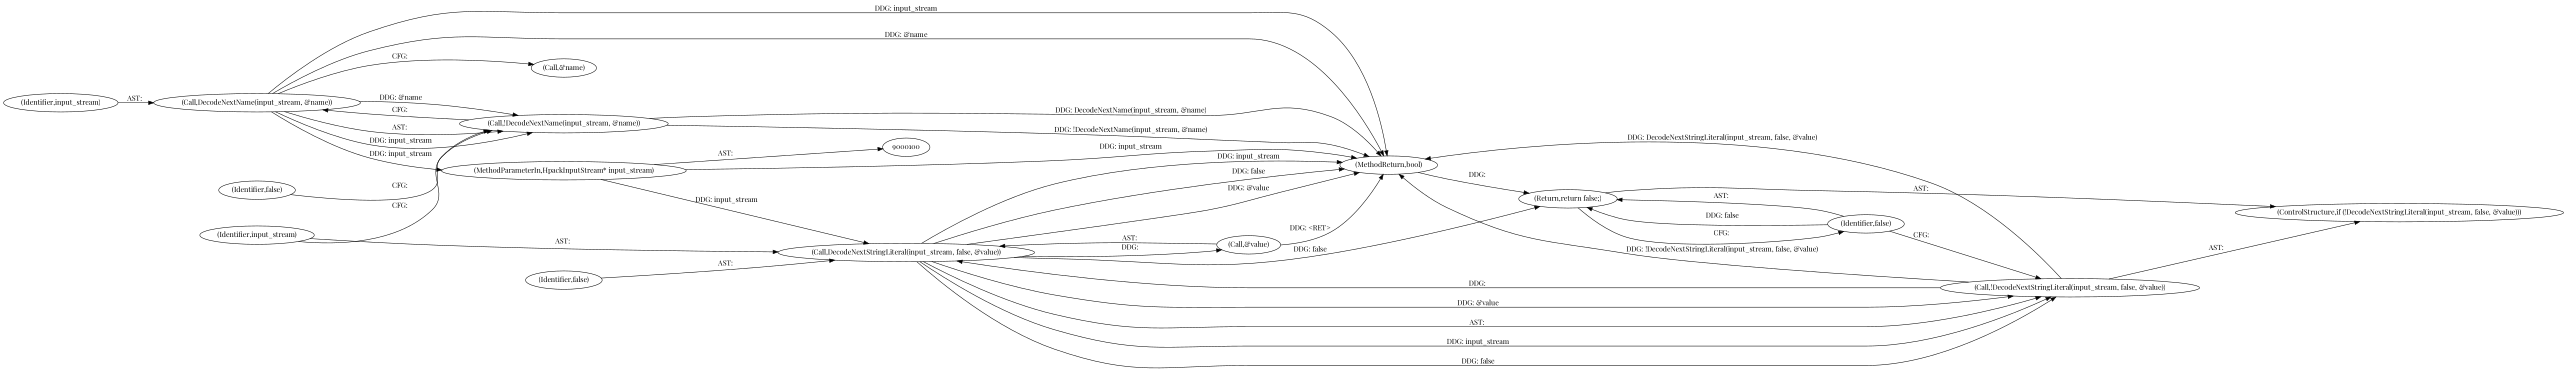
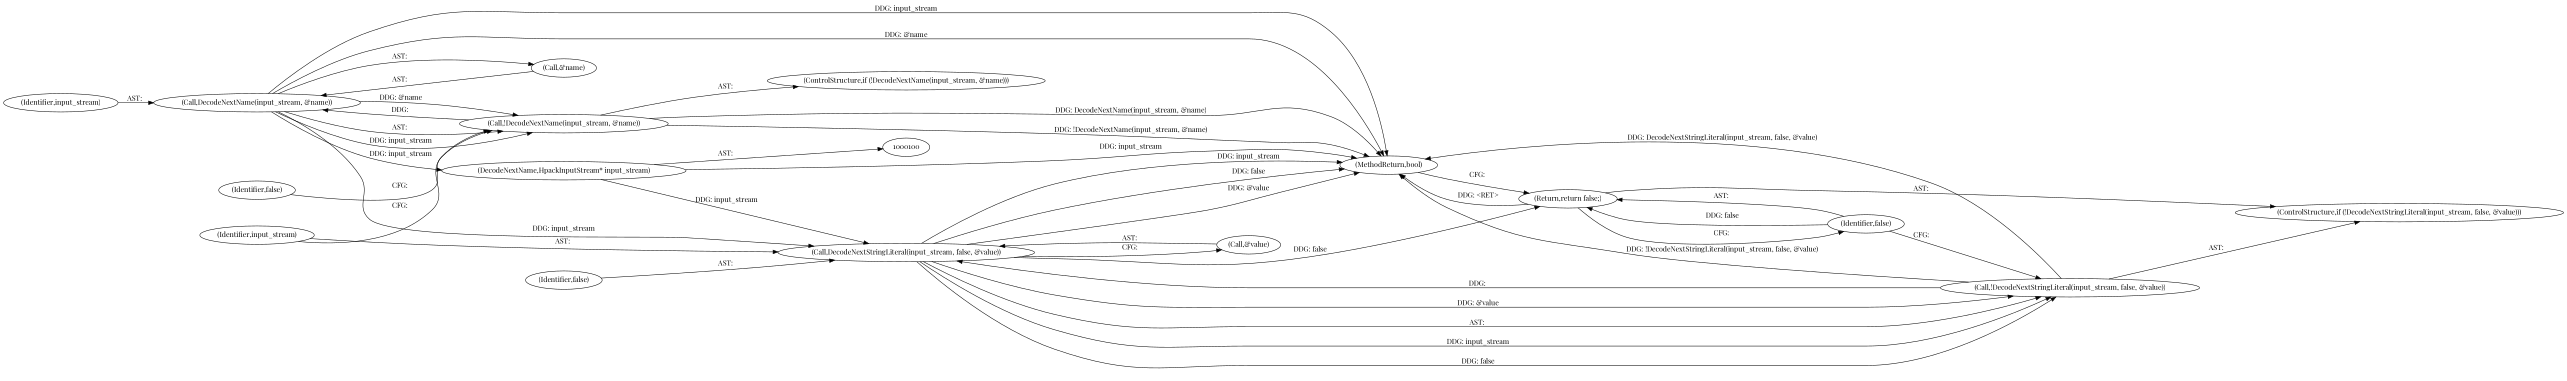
edge "(Call,DecodeNextName(input_stream, &name))" -> "(Call,&name)": label "CFG: " -> "AST: "
node "(ControlStructure,if (!DecodeNextName(input_stream, &name)))": added
edge "(Call,&name)" -> "(Call,DecodeNextName(input_stream, &name))": added, label "AST:"
edge "(Call,!DecodeNextName(input_stream, &name))" -> "(Call,DecodeNextName(input_stream, &name))": label "CFG: " -> "DDG: "
node "9000100": label "9000100" -> "1000100"
node "(MethodParameterIn,HpackInputStream* input_stream)": label "(MethodParameterIn,HpackInputStream* input_stream)" -> "(DecodeNextName,HpackInputStream* input_stream)"
edge "(MethodReturn,bool)" -> "(Return,return false;)": label "DDG: " -> "CFG: "
edge "(Call,&value)" -> "(MethodReturn,bool)": now "(Return,return false;)" -> "(MethodReturn,bool)"
edge "(Call,DecodeNextName(input_stream, &name))" -> "(Call,DecodeNextStringLiteral(input_stream, false, &value))": added, label "DDG: input_stream"
edge "(Call,DecodeNextStringLiteral(input_stream, false, &value))" -> "(Call,&value)": label "DDG: " -> "CFG: "
